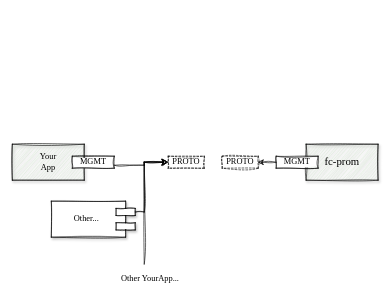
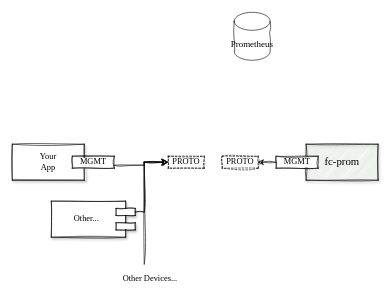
node "Prometheus": added
node "YourApp": fillcolor #d5e8d4 -> #ffffff
node "Other YourApp...": label "Other YourApp..." -> "Other Devices..."
